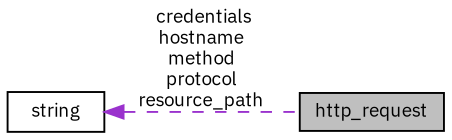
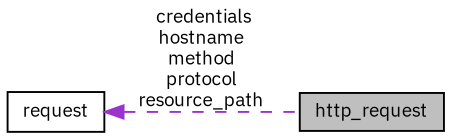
node "string": label "string" -> "request"
